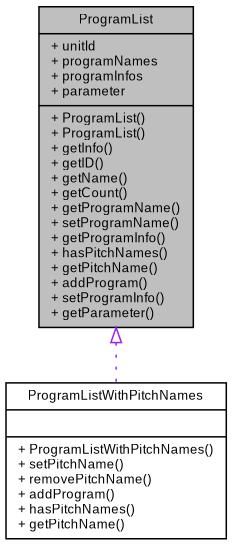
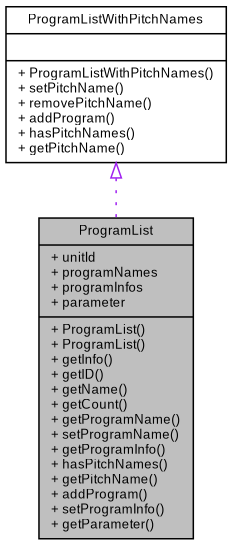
edge "ProgramListWithPitchNames" -> "ProgramList": reversed
